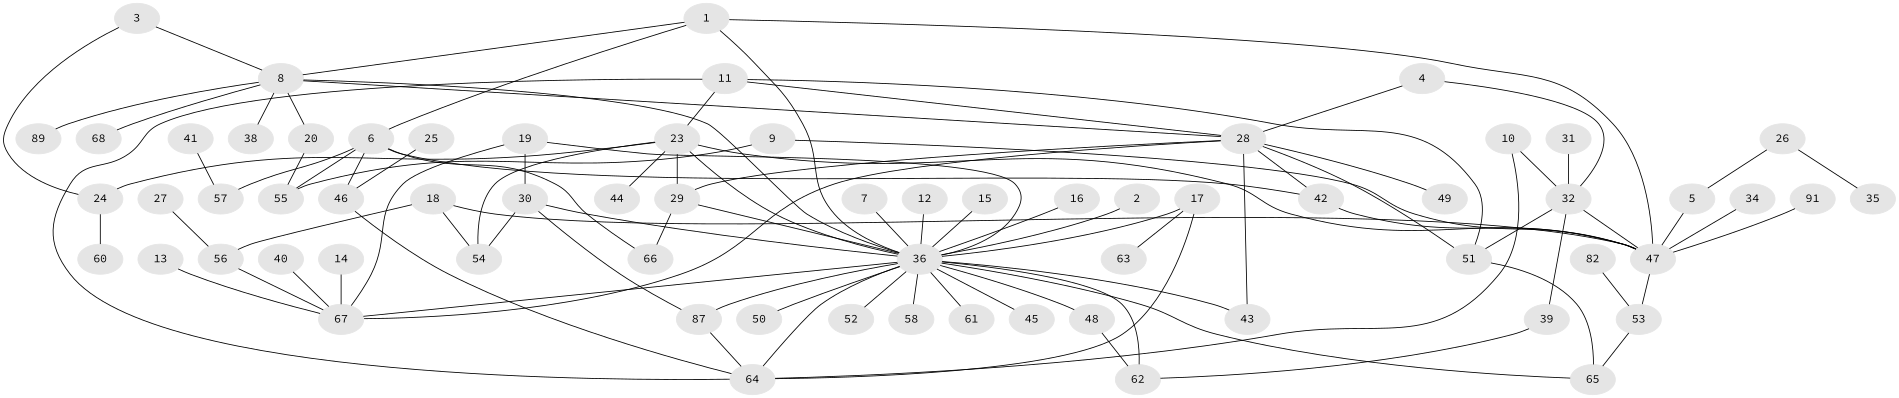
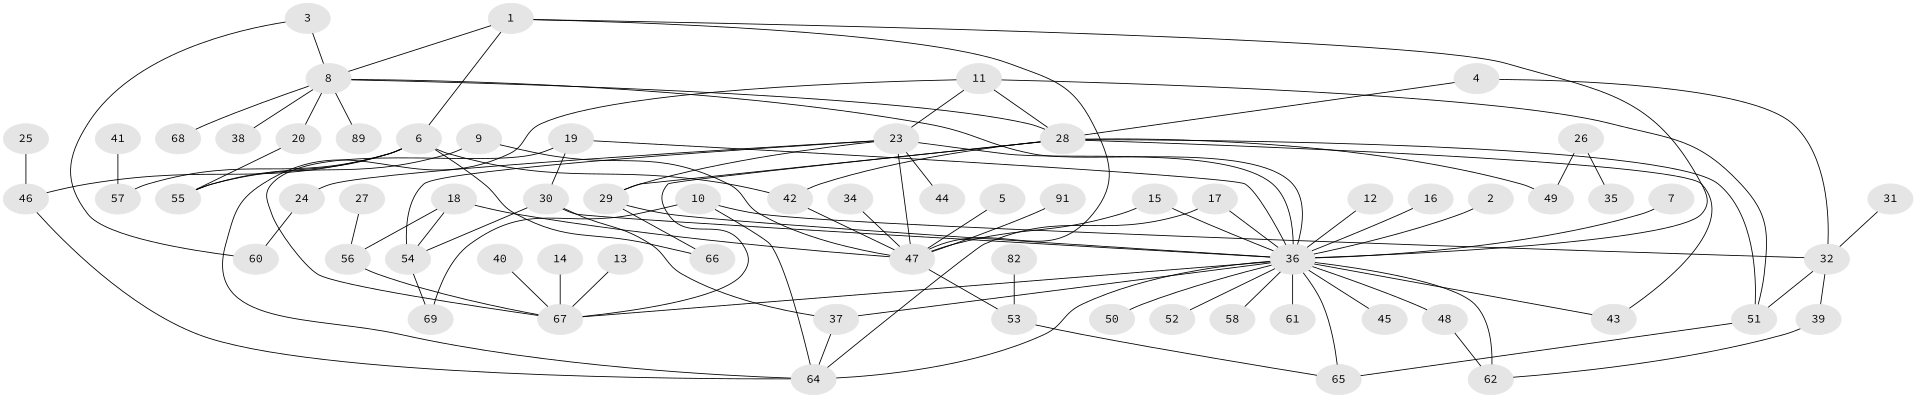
edge "3" -- "24": now "3" -- "60"
edge "26" -- "5": now "26" -- "49"
edge "32" -- "47": now "15" -- "47"
node "63": removed
node "69": added
node "87": label "87" -> "37"
